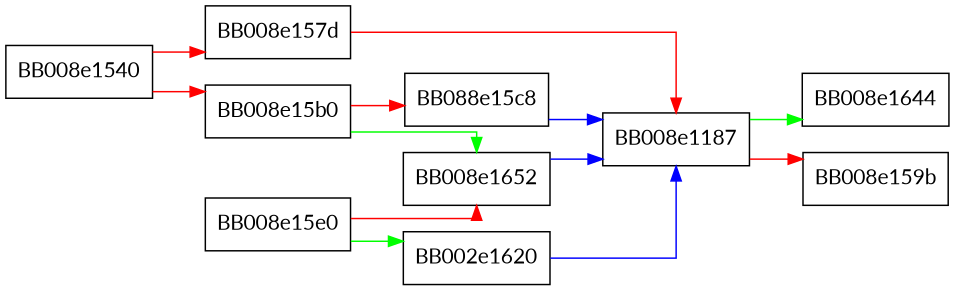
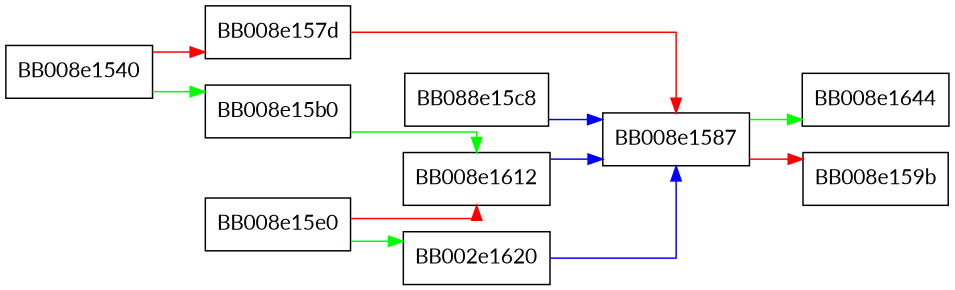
edge "BB008e1540" -> "BB008e15b0": color red -> green
edge "BB008e15b0" -> "BB088e15c8": removed
node "BB008e1187": label "BB008e1187" -> "BB008e1587"
node "BB008e1652": label "BB008e1652" -> "BB008e1612"
